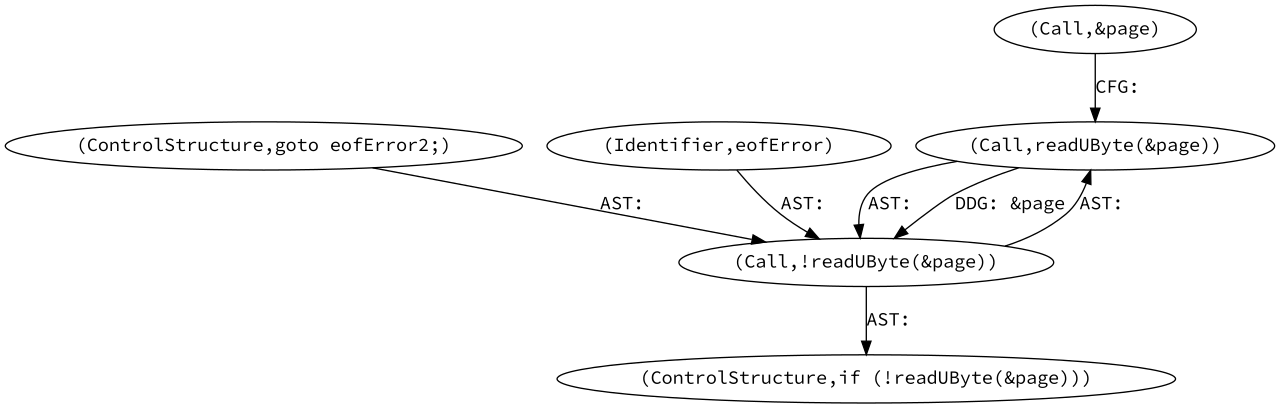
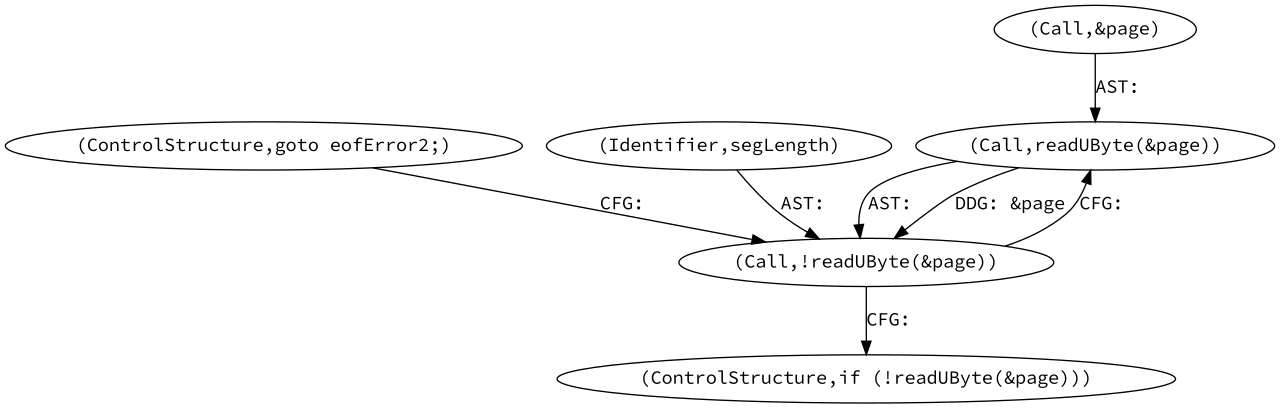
edge "(Call,&page)" -> "(Call,readUByte(&page))": label "CFG: " -> "AST: "
node "(Identifier,eofError)": label "(Identifier,eofError)" -> "(Identifier,segLength)"
edge "(ControlStructure,goto eofError2;)" -> "(Call,!readUByte(&page))": label "AST: " -> "CFG: "
edge "(Call,!readUByte(&page))" -> "(Call,readUByte(&page))": label "AST: " -> "CFG: "
edge "(Call,!readUByte(&page))" -> "(ControlStructure,if (!readUByte(&page)))": label "AST: " -> "CFG: "
